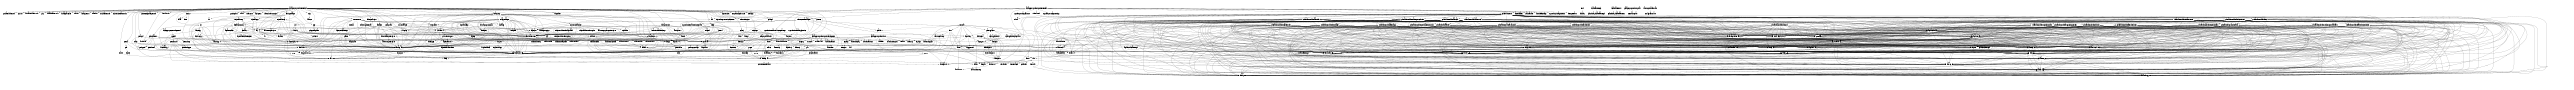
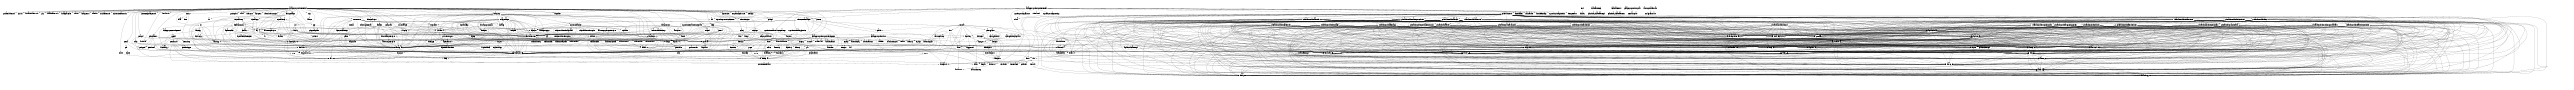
node "util_linux_mkfs": label "util_linux_mkfs" -> "conf_linux_mkfs"
node "upstart_sysvcompat": label "upstart_sysvcompat" -> "upstart_restore"
